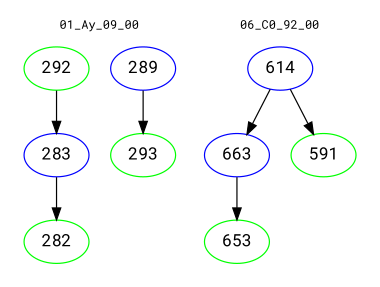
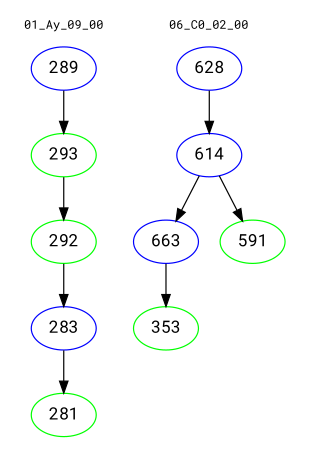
cluster "06_C0_92_00": label "06_C0_92_00" -> "06_C0_02_00"
node "628": added
edge "293" -> "292": added
node "282": label "282" -> "281"
node "653": label "653" -> "353"
